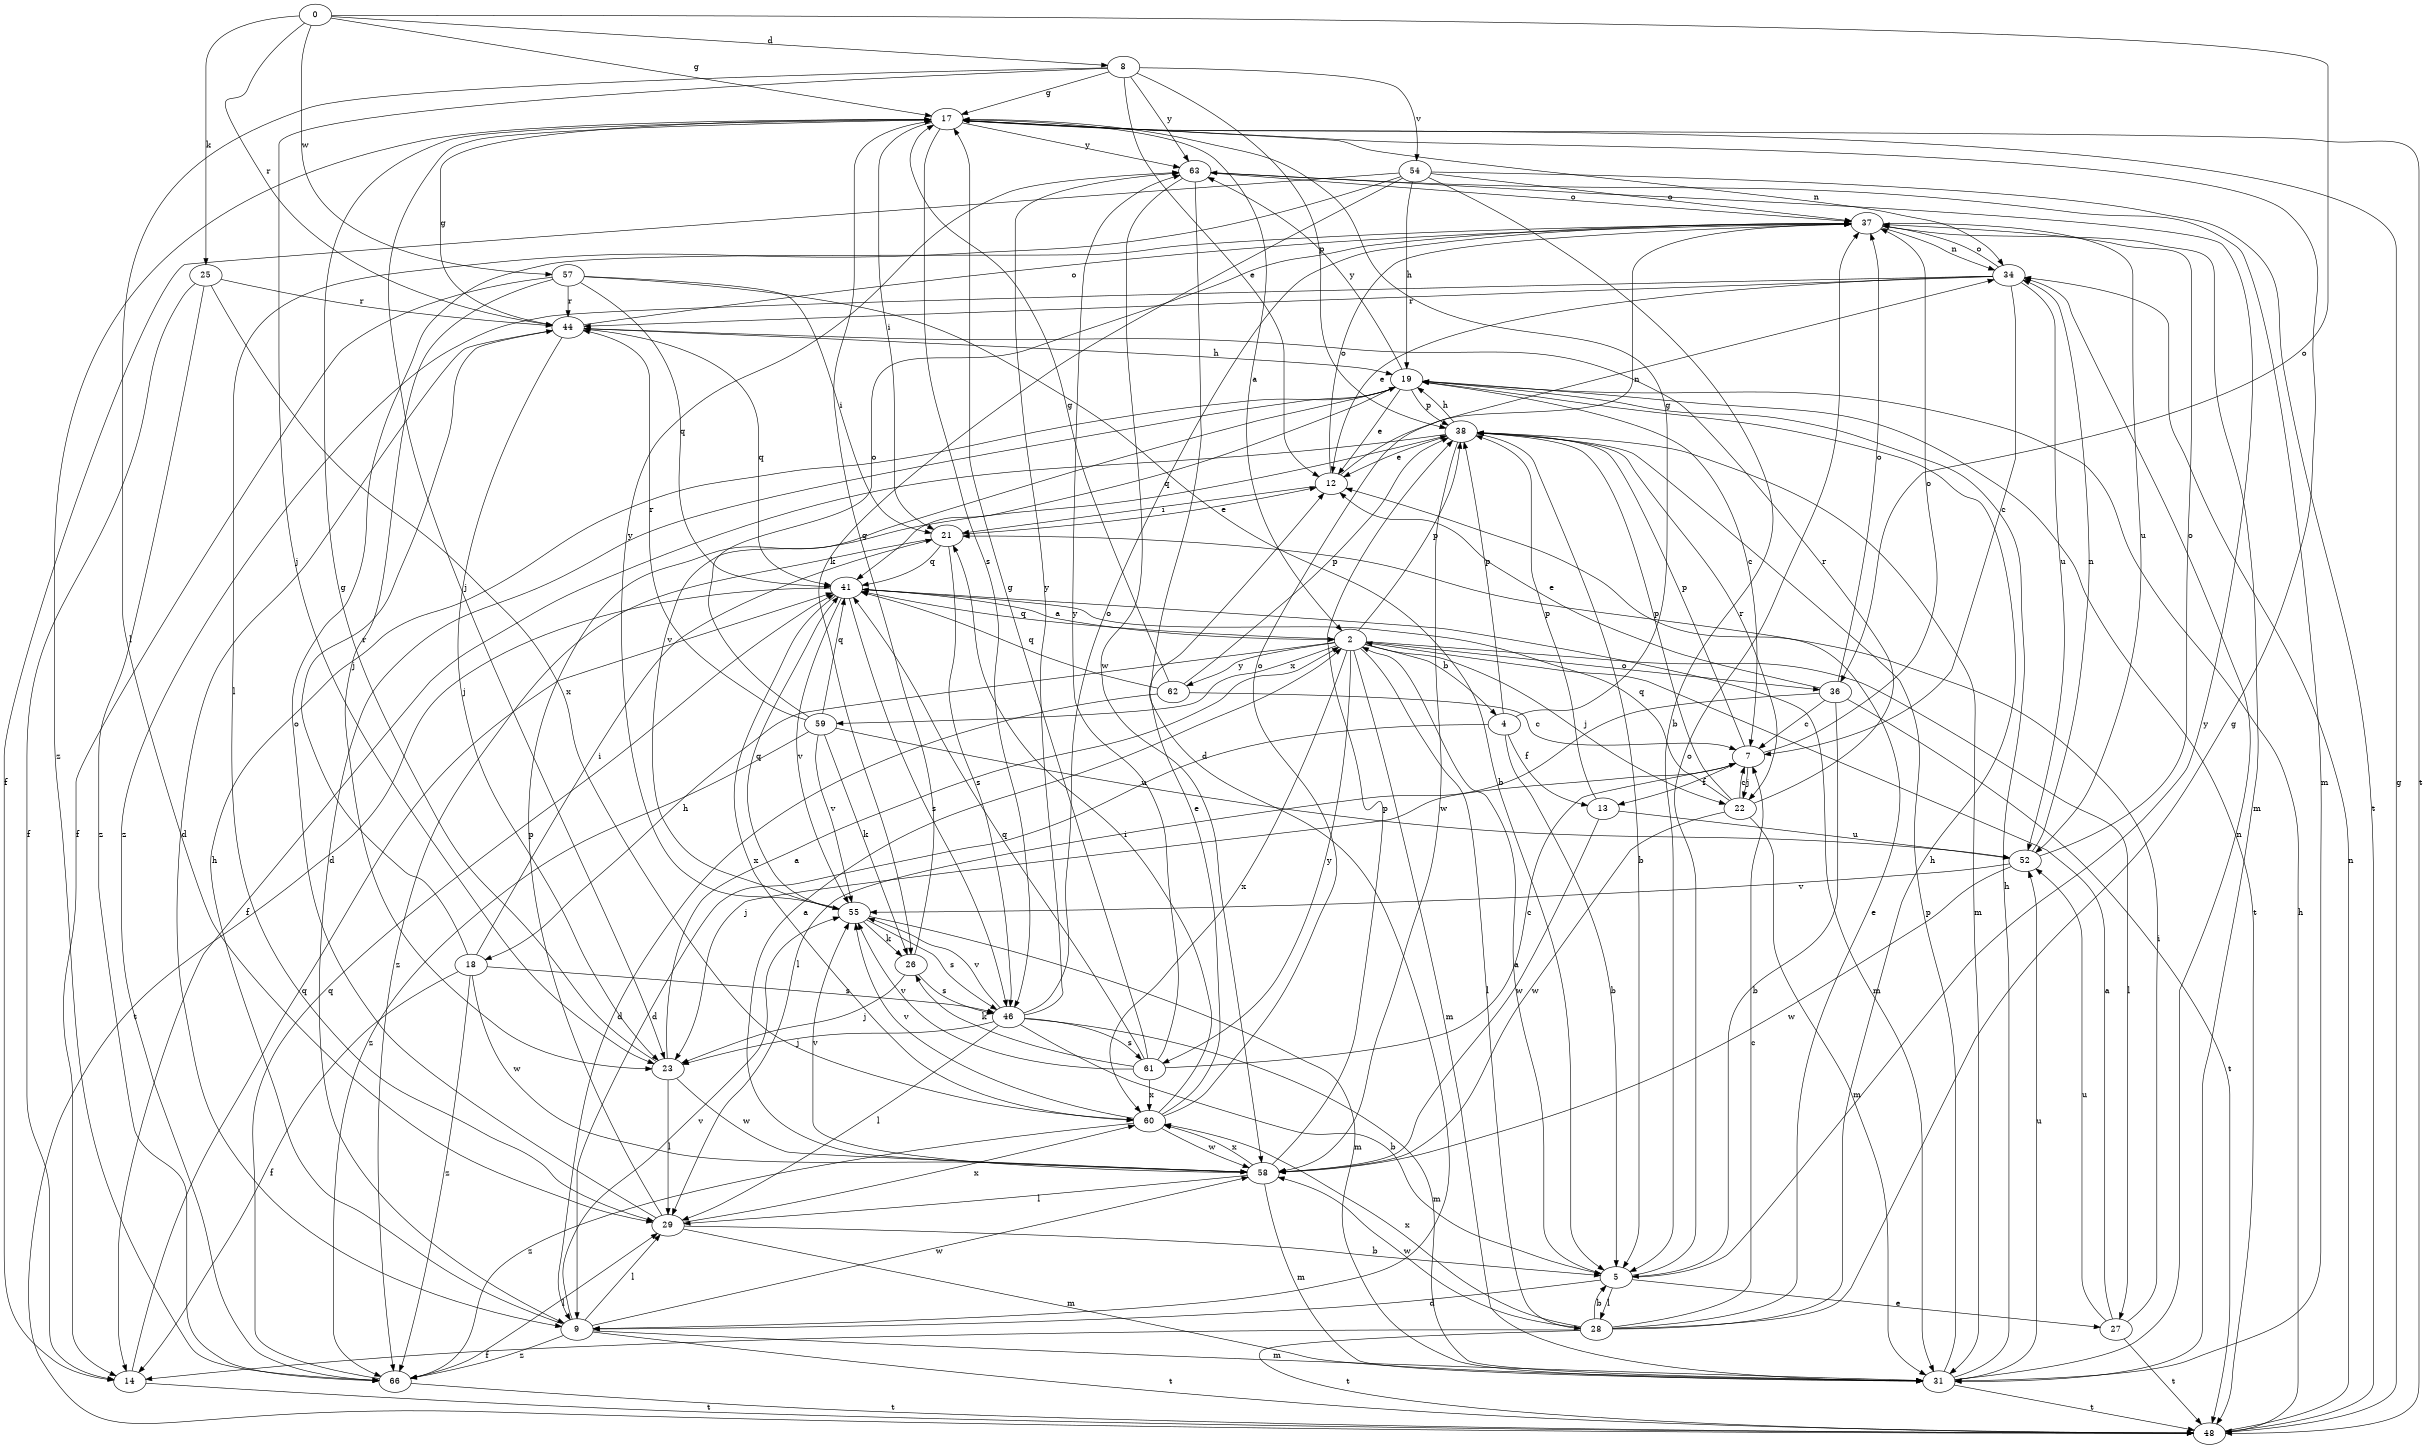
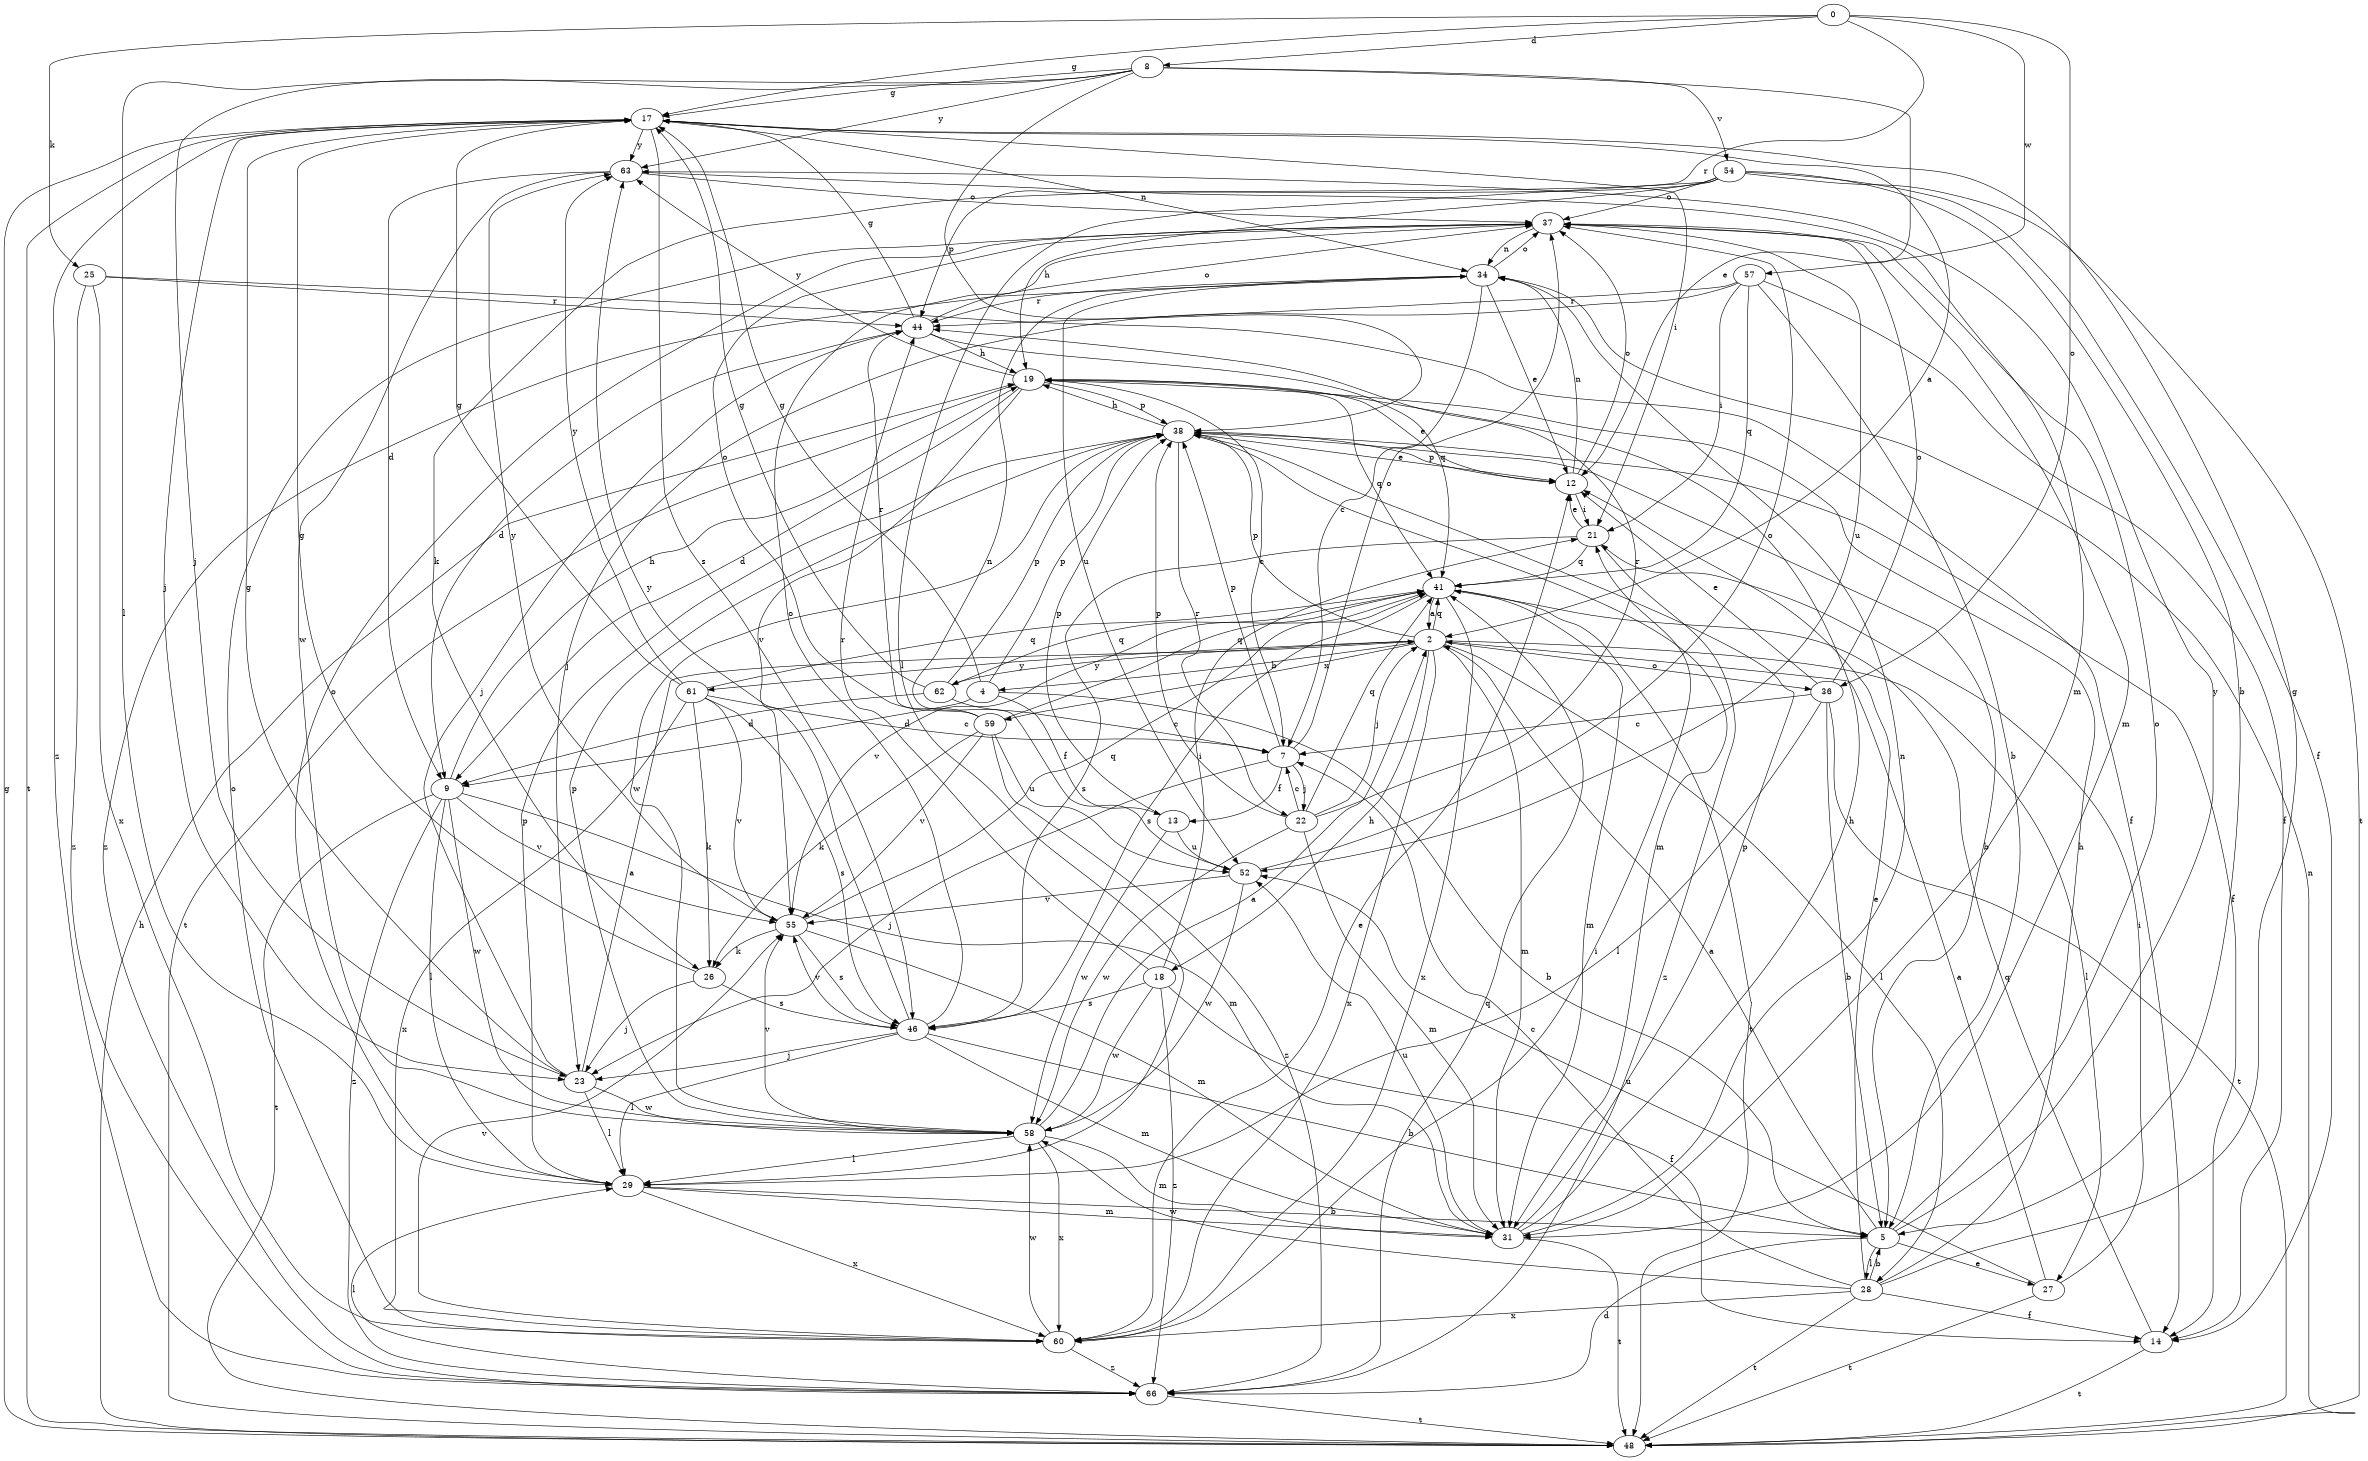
edge "12" -> "38": added, label "p"
edge "2" -> "22": reversed
edge "44" -> "23": reversed
edge "46" -> "61": reversed
edge "5" -> "9": now "5" -> "66"
